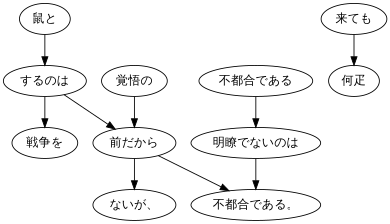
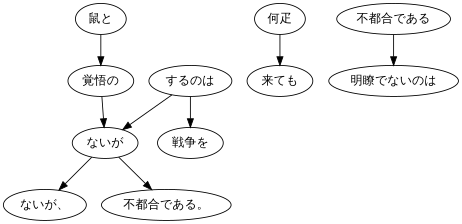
edge "鼠と" -> "するのは": now "鼠と" -> "覚悟の"
edge "来ても" -> "何疋": reversed
node "前だから": label "前だから" -> "ないが"
edge "明瞭でないのは" -> "不都合である。": removed
